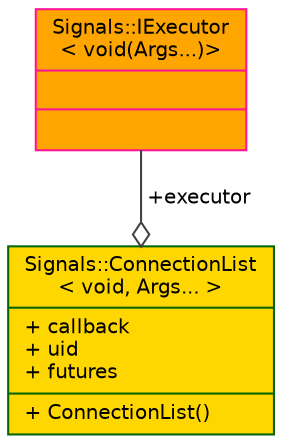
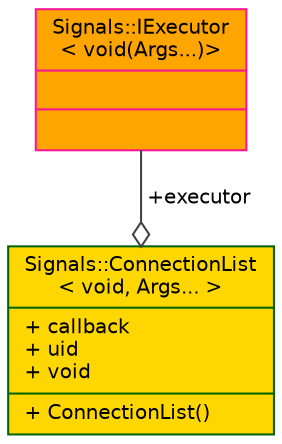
node "Signals::ConnectionList": text "+ futures" -> "+ void"
